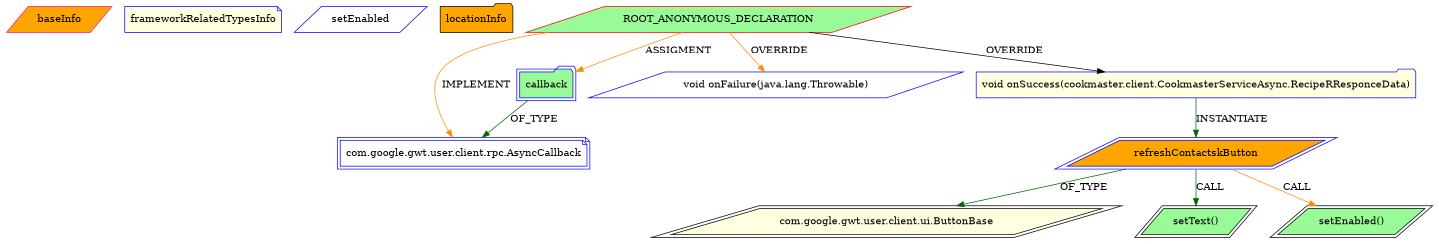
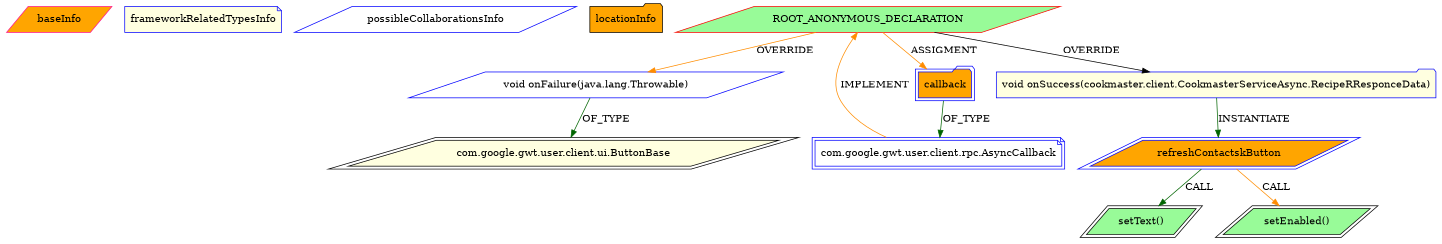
node "setEnabled": label "setEnabled" -> "possibleCollaborationsInfo"
edge "ROOT_ANONYMOUS_DECLARATION" -> "com.google.gwt.user.client.rpc.AsyncCallback": reversed
node "callback": fillcolor palegreen -> orange
edge "refreshContactskButton" -> "com.google.gwt.user.client.ui.ButtonBase": now "void onFailure(java.lang.Throwable)" -> "com.google.gwt.user.client.ui.ButtonBase"
